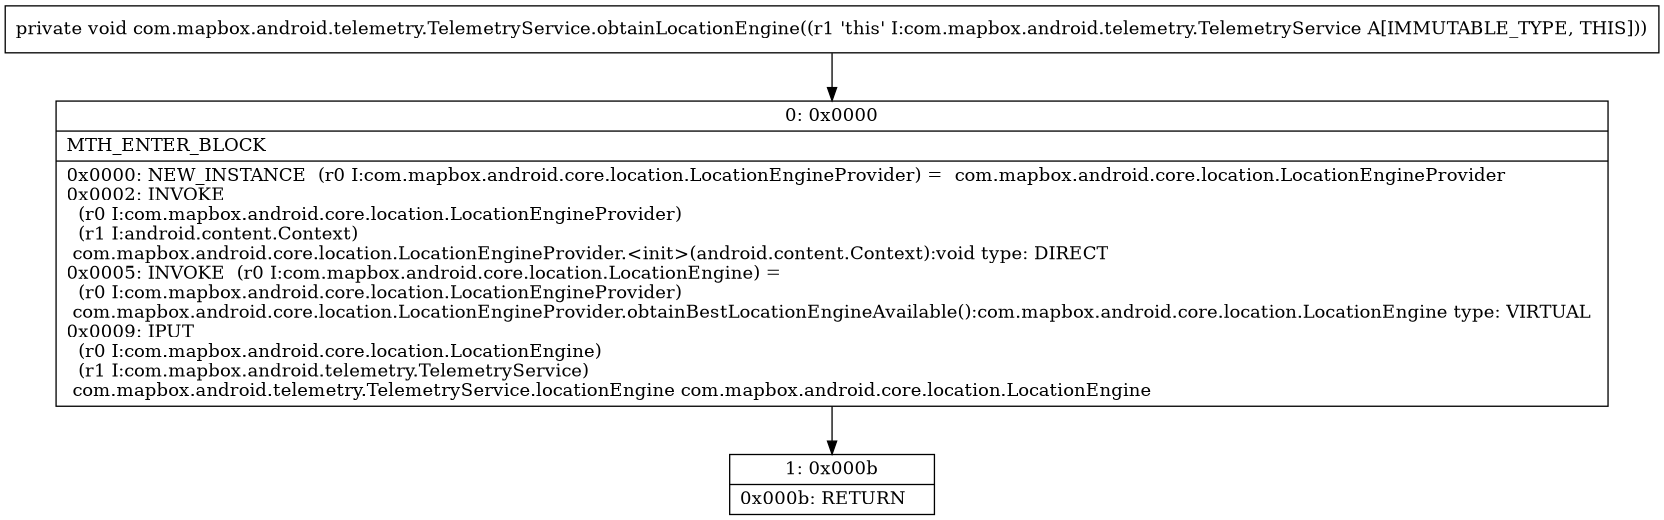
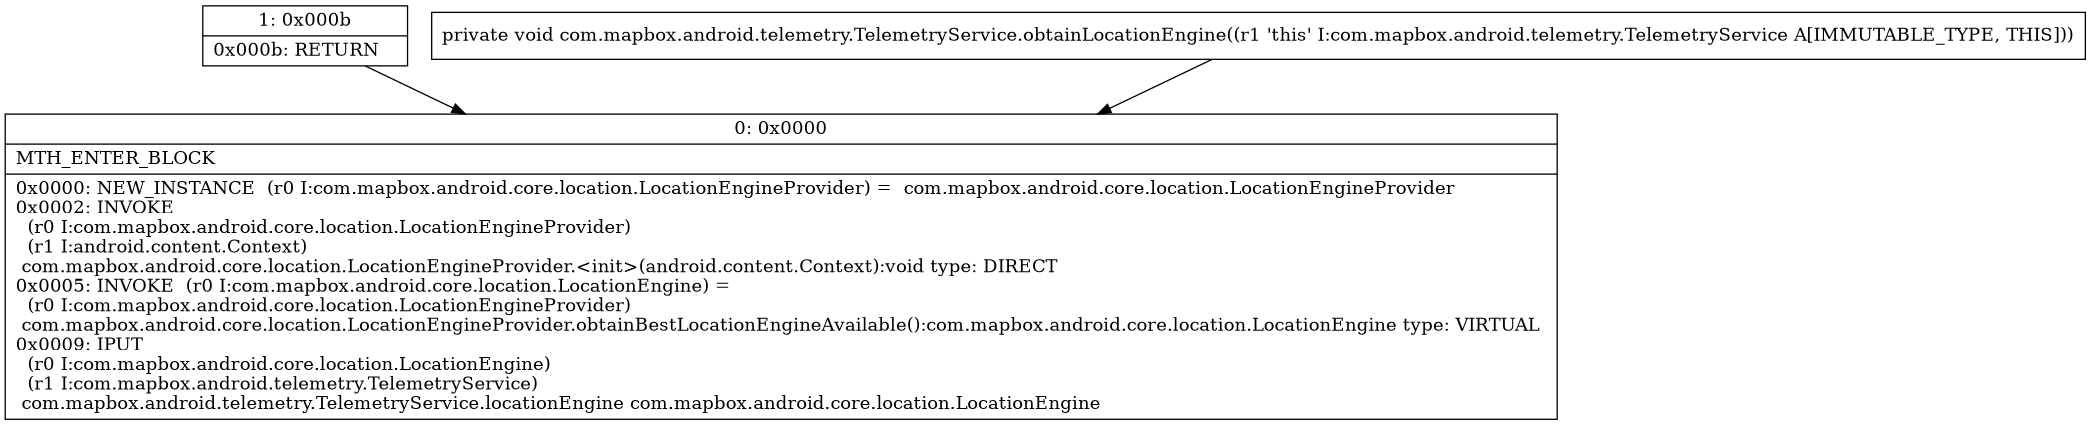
edge "0: 0x0000" -> "1: 0x000b": reversed
